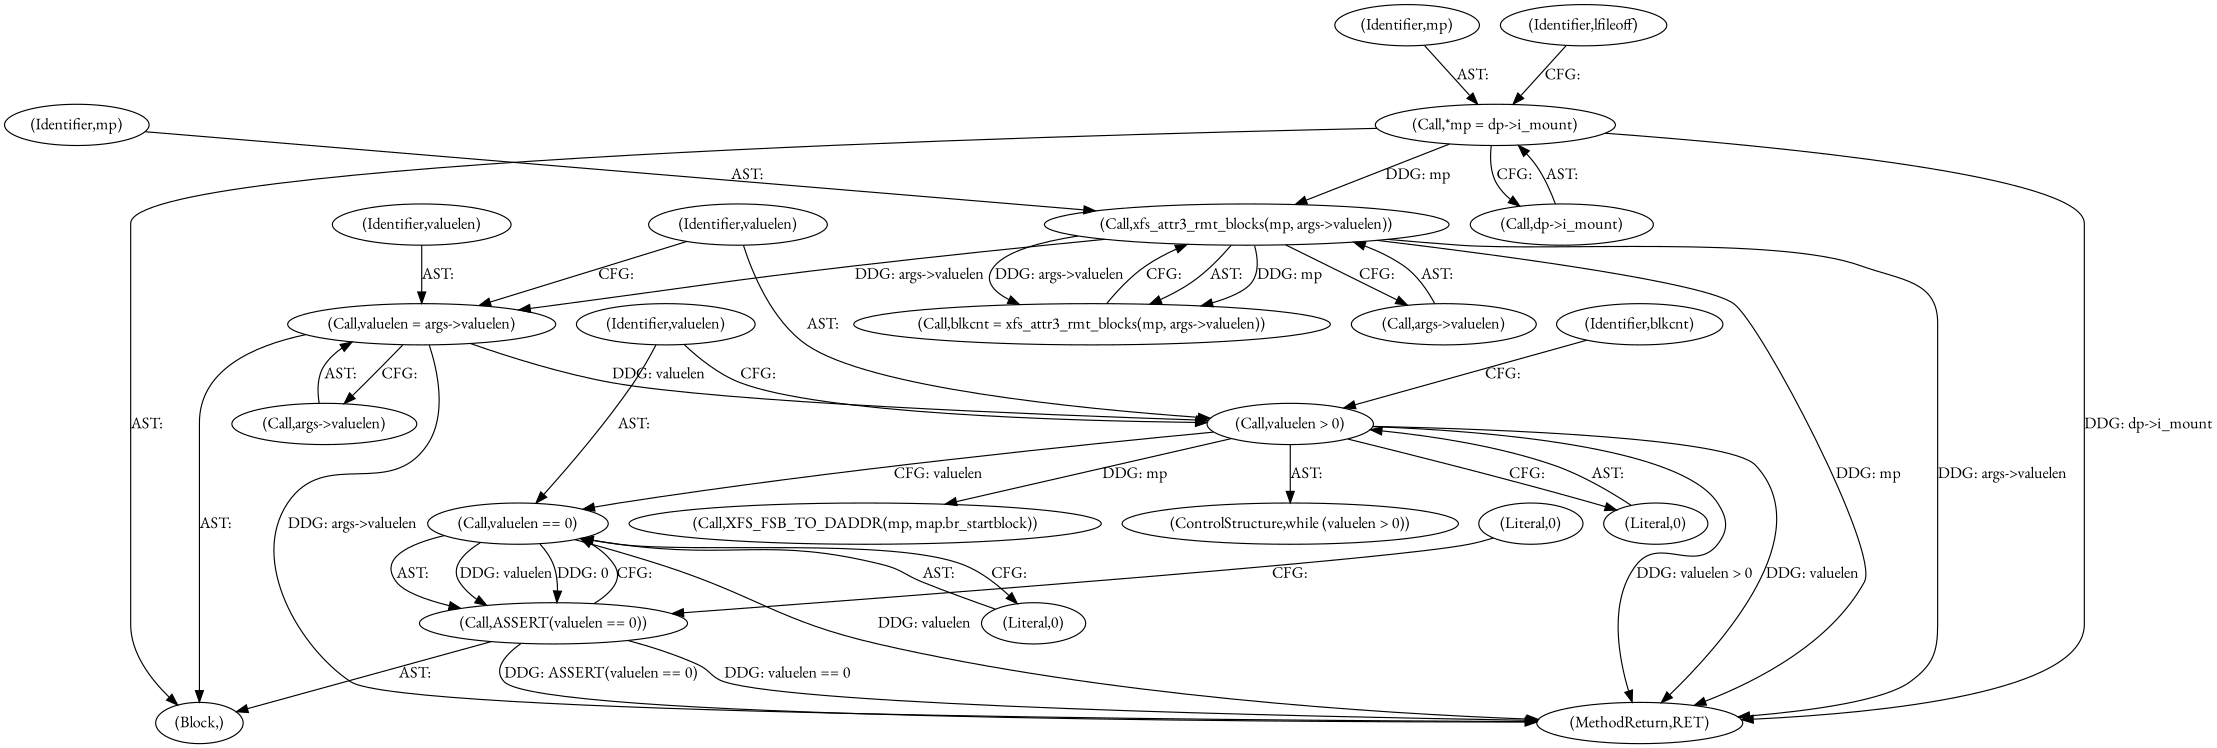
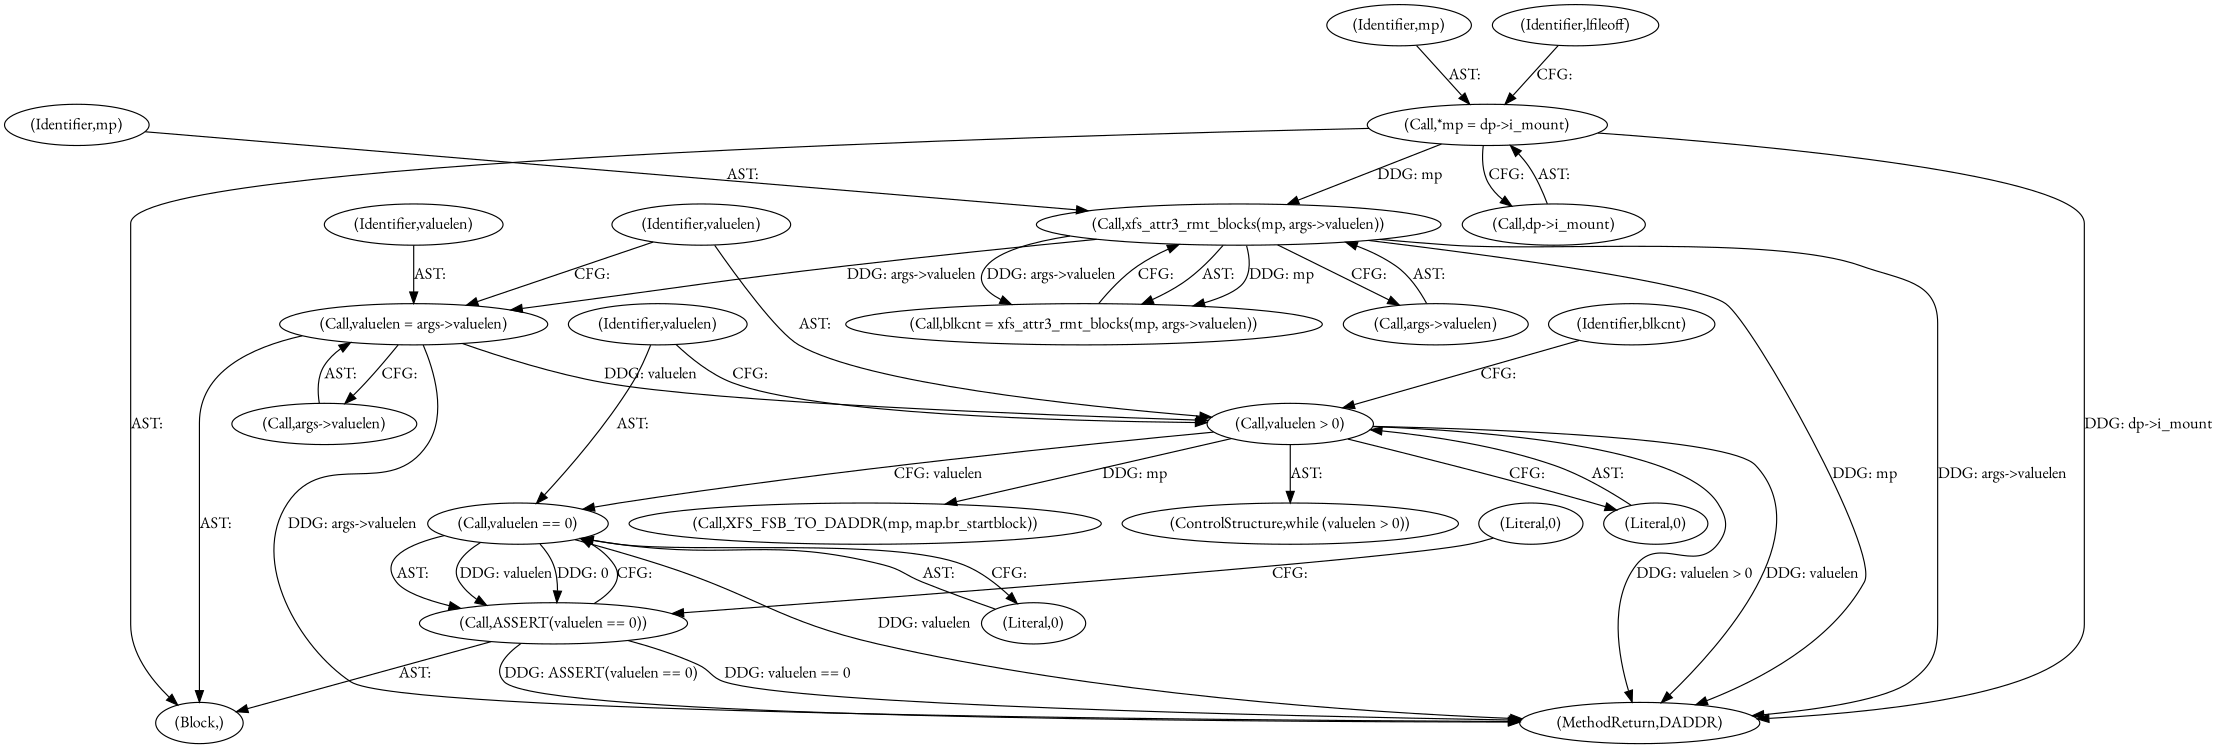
node "(MethodReturn,RET)": label "(MethodReturn,RET)" -> "(MethodReturn,DADDR)"
